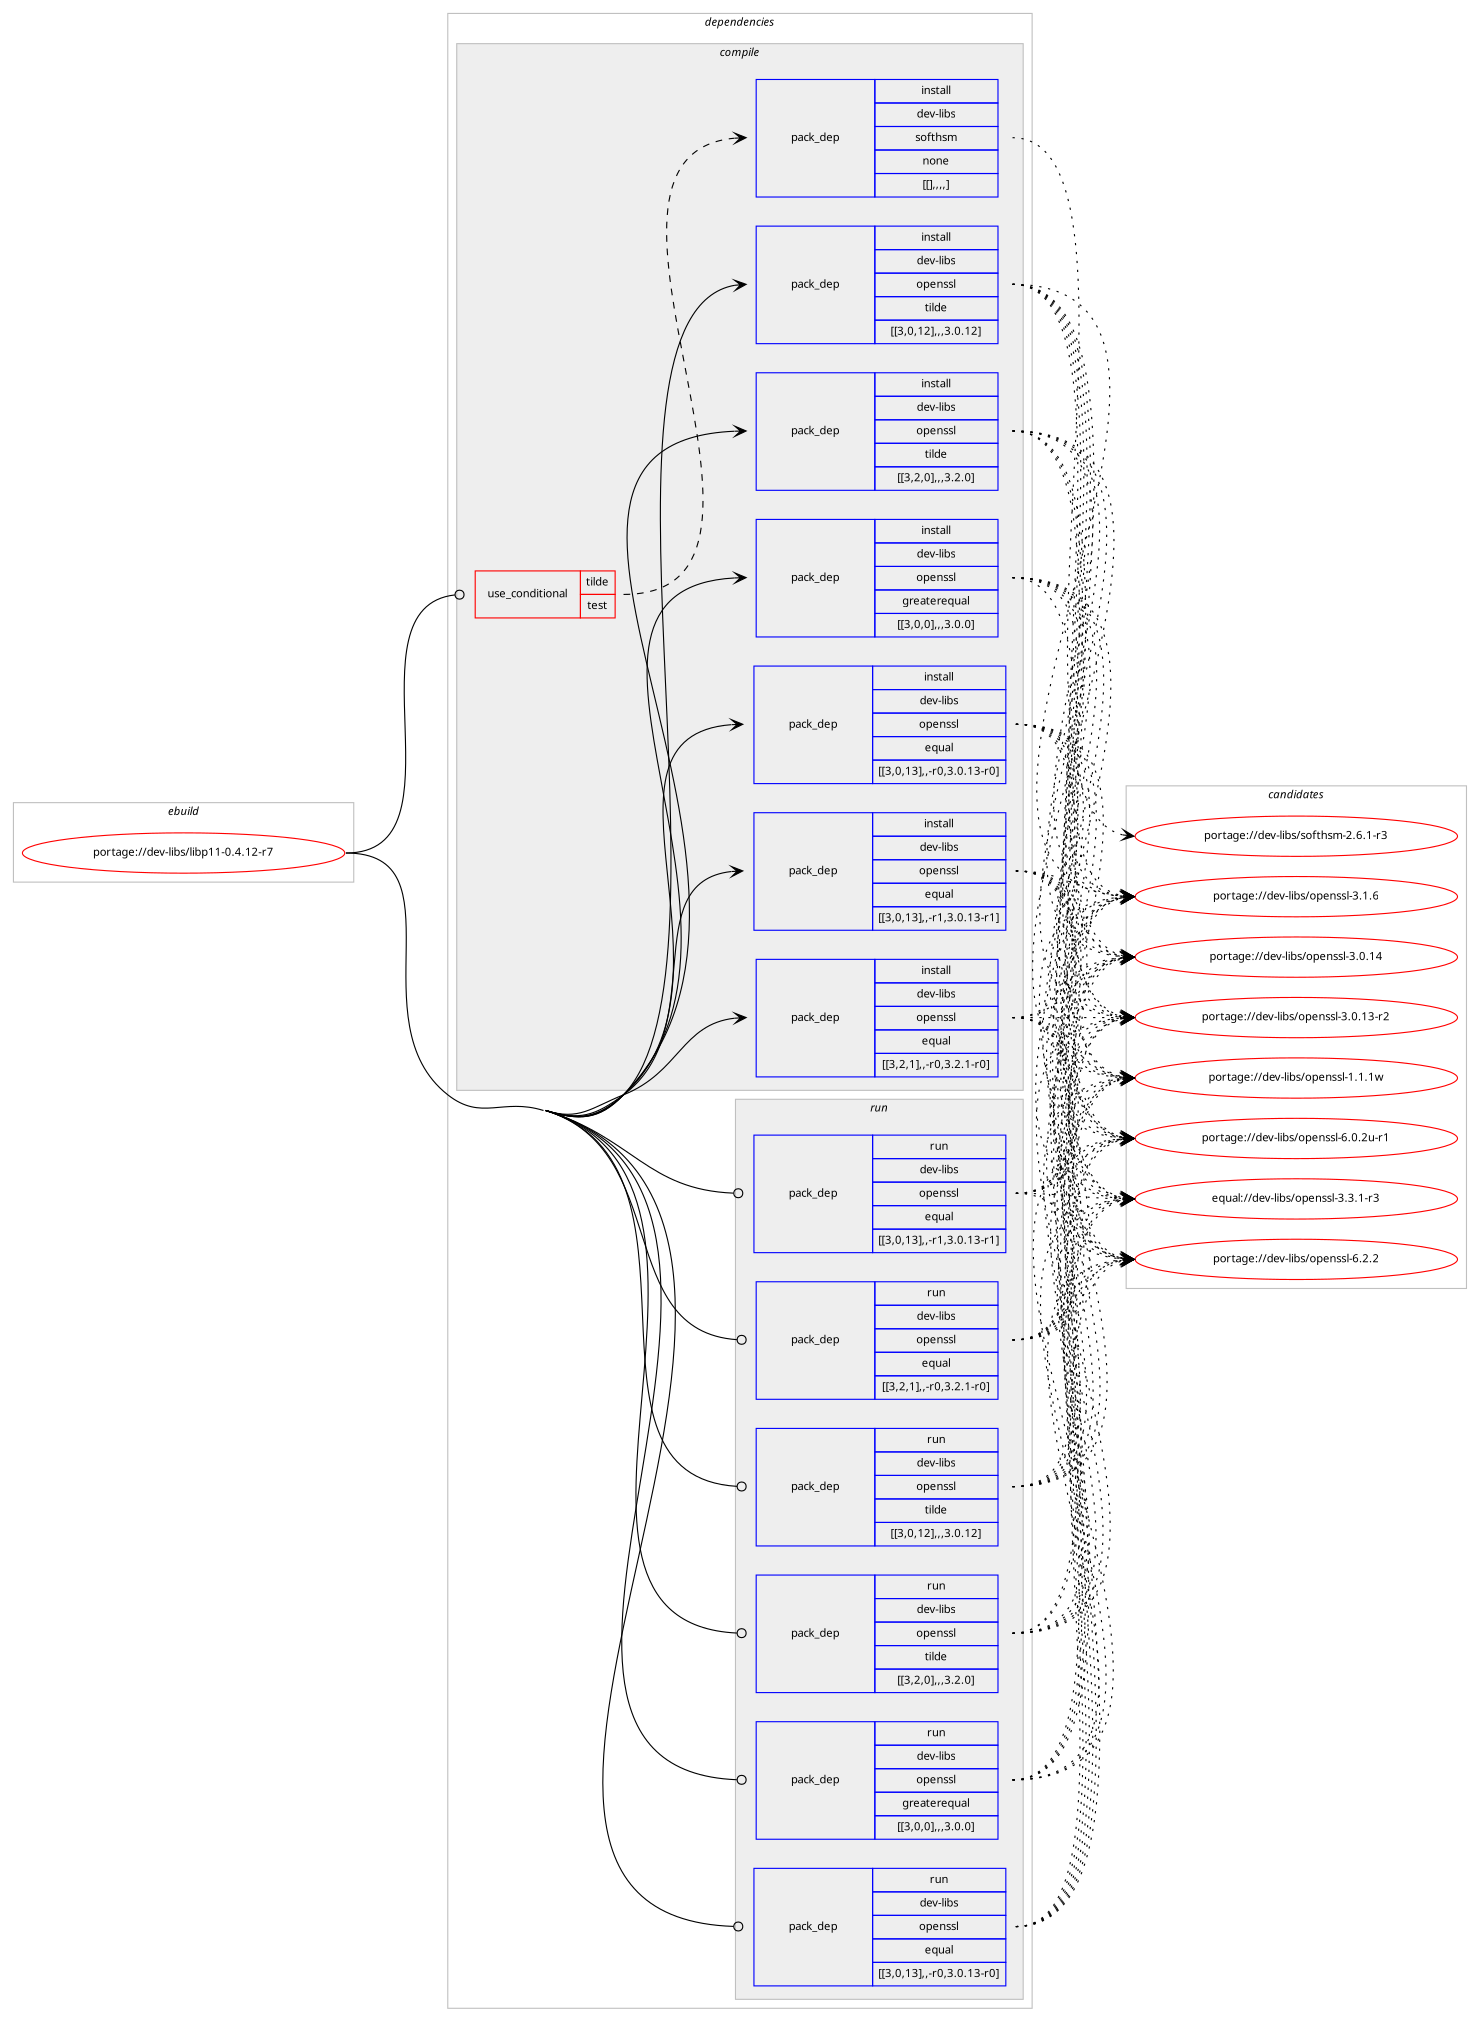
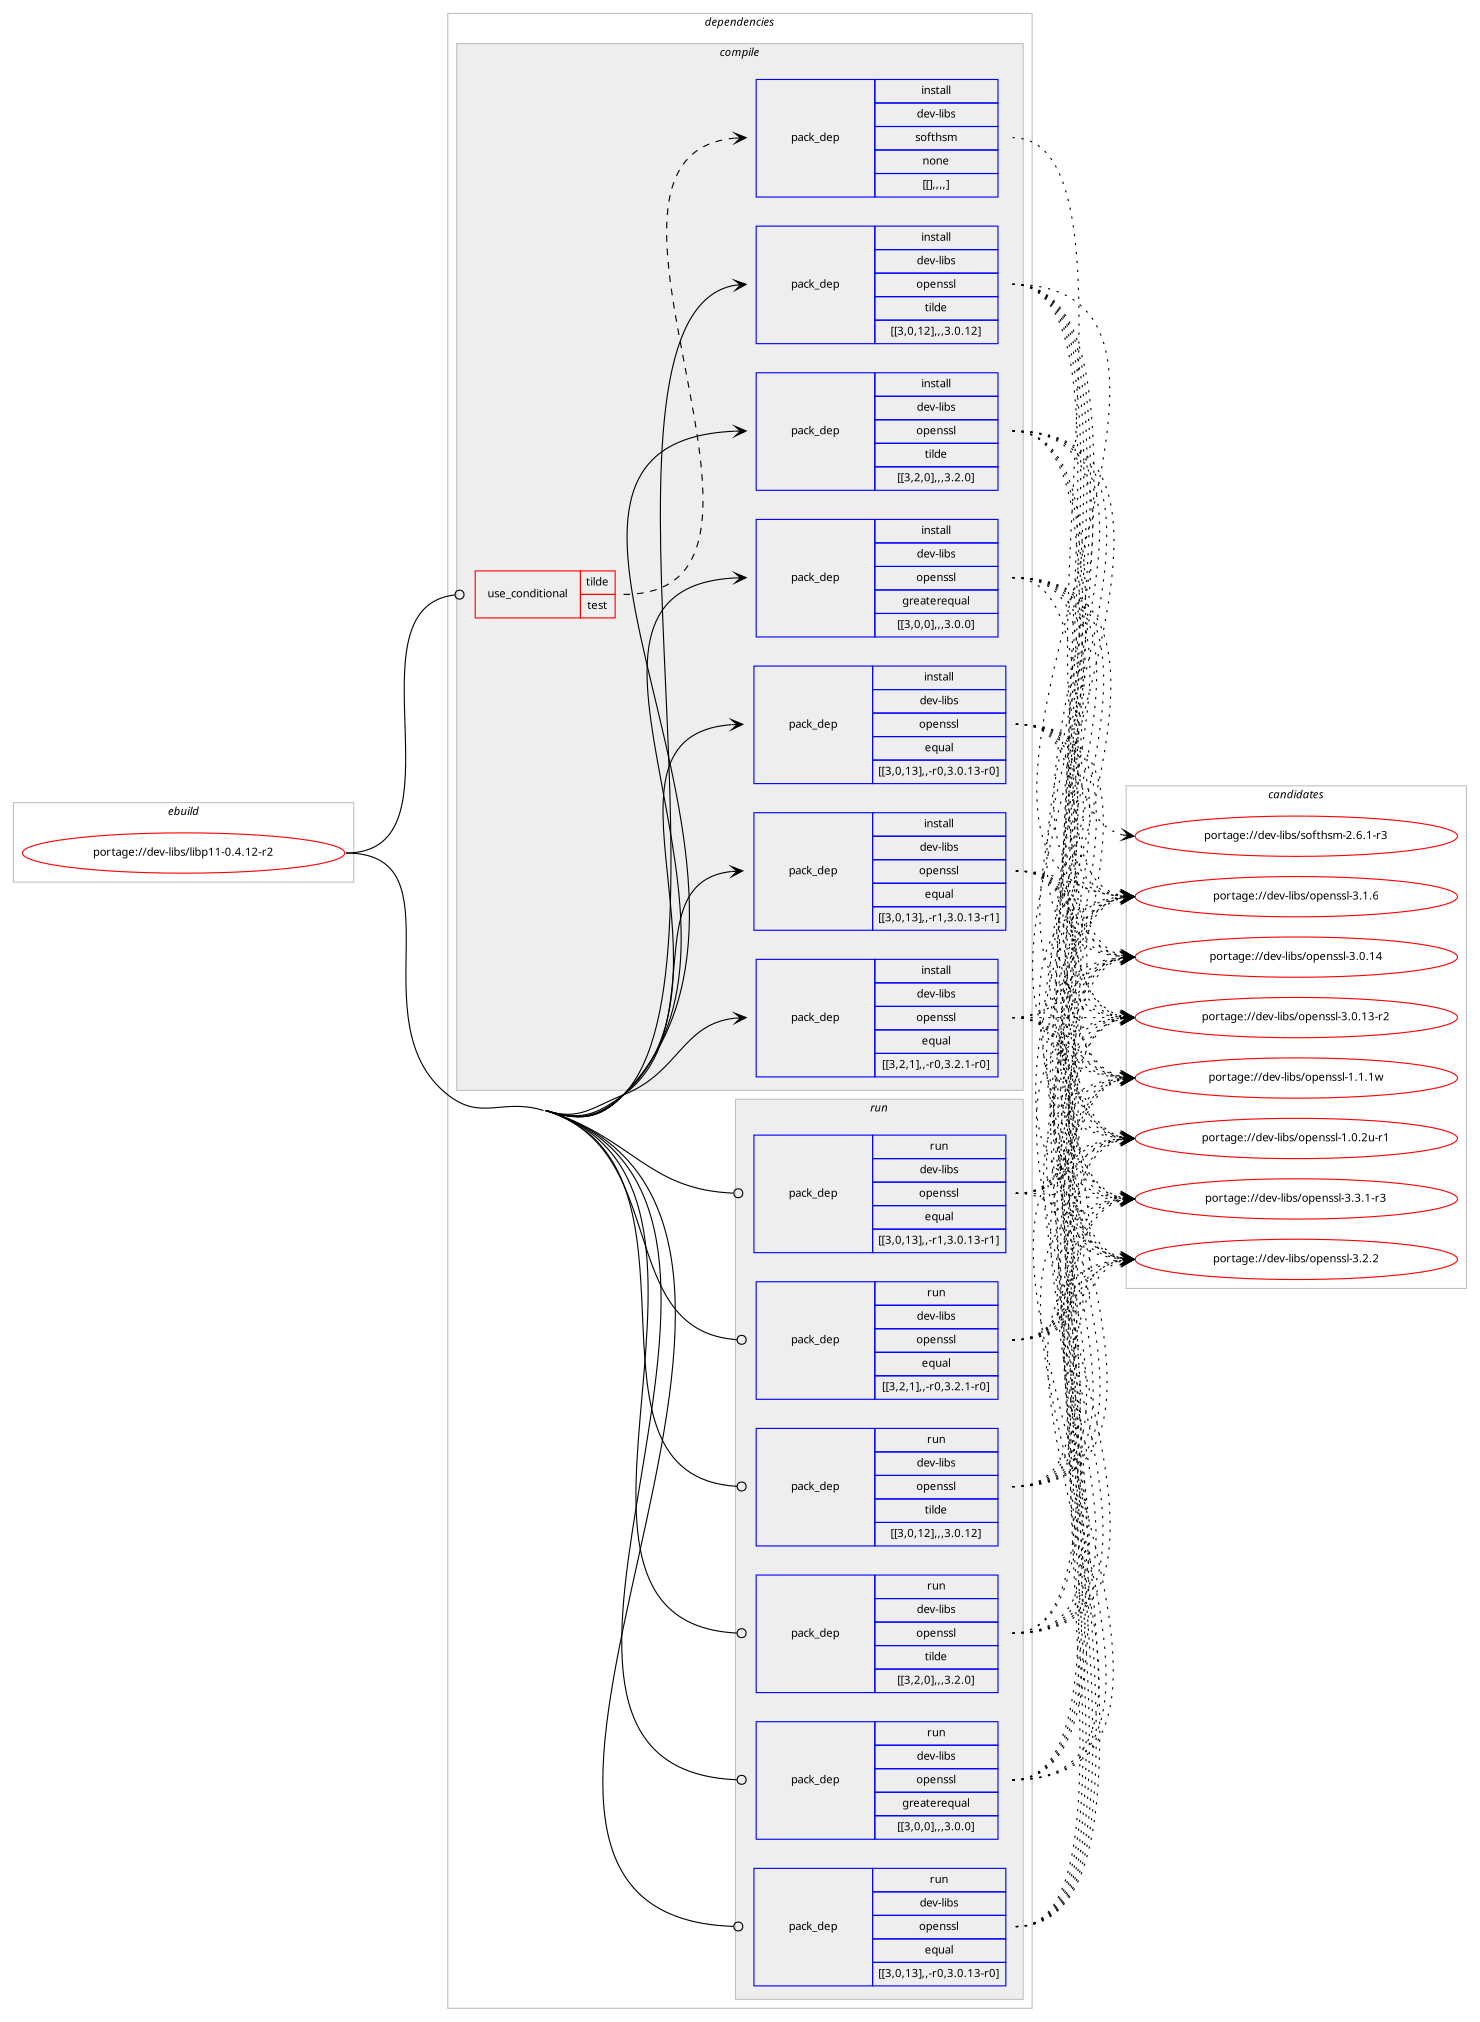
node "portage://dev-libs/libp11-0.4.12-r7": label "portage://dev-libs/libp11-0.4.12-r7" -> "portage://dev-libs/libp11-0.4.12-r2"
node "portage://dev-libs/openssl-6.0.2u-r1": label "portage://dev-libs/openssl-6.0.2u-r1" -> "portage://dev-libs/openssl-1.0.2u-r1"
node "equal://dev-libs/openssl-3.3.1-r3": label "equal://dev-libs/openssl-3.3.1-r3" -> "portage://dev-libs/openssl-3.3.1-r3"
node "portage://dev-libs/openssl-6.2.2": label "portage://dev-libs/openssl-6.2.2" -> "portage://dev-libs/openssl-3.2.2"
